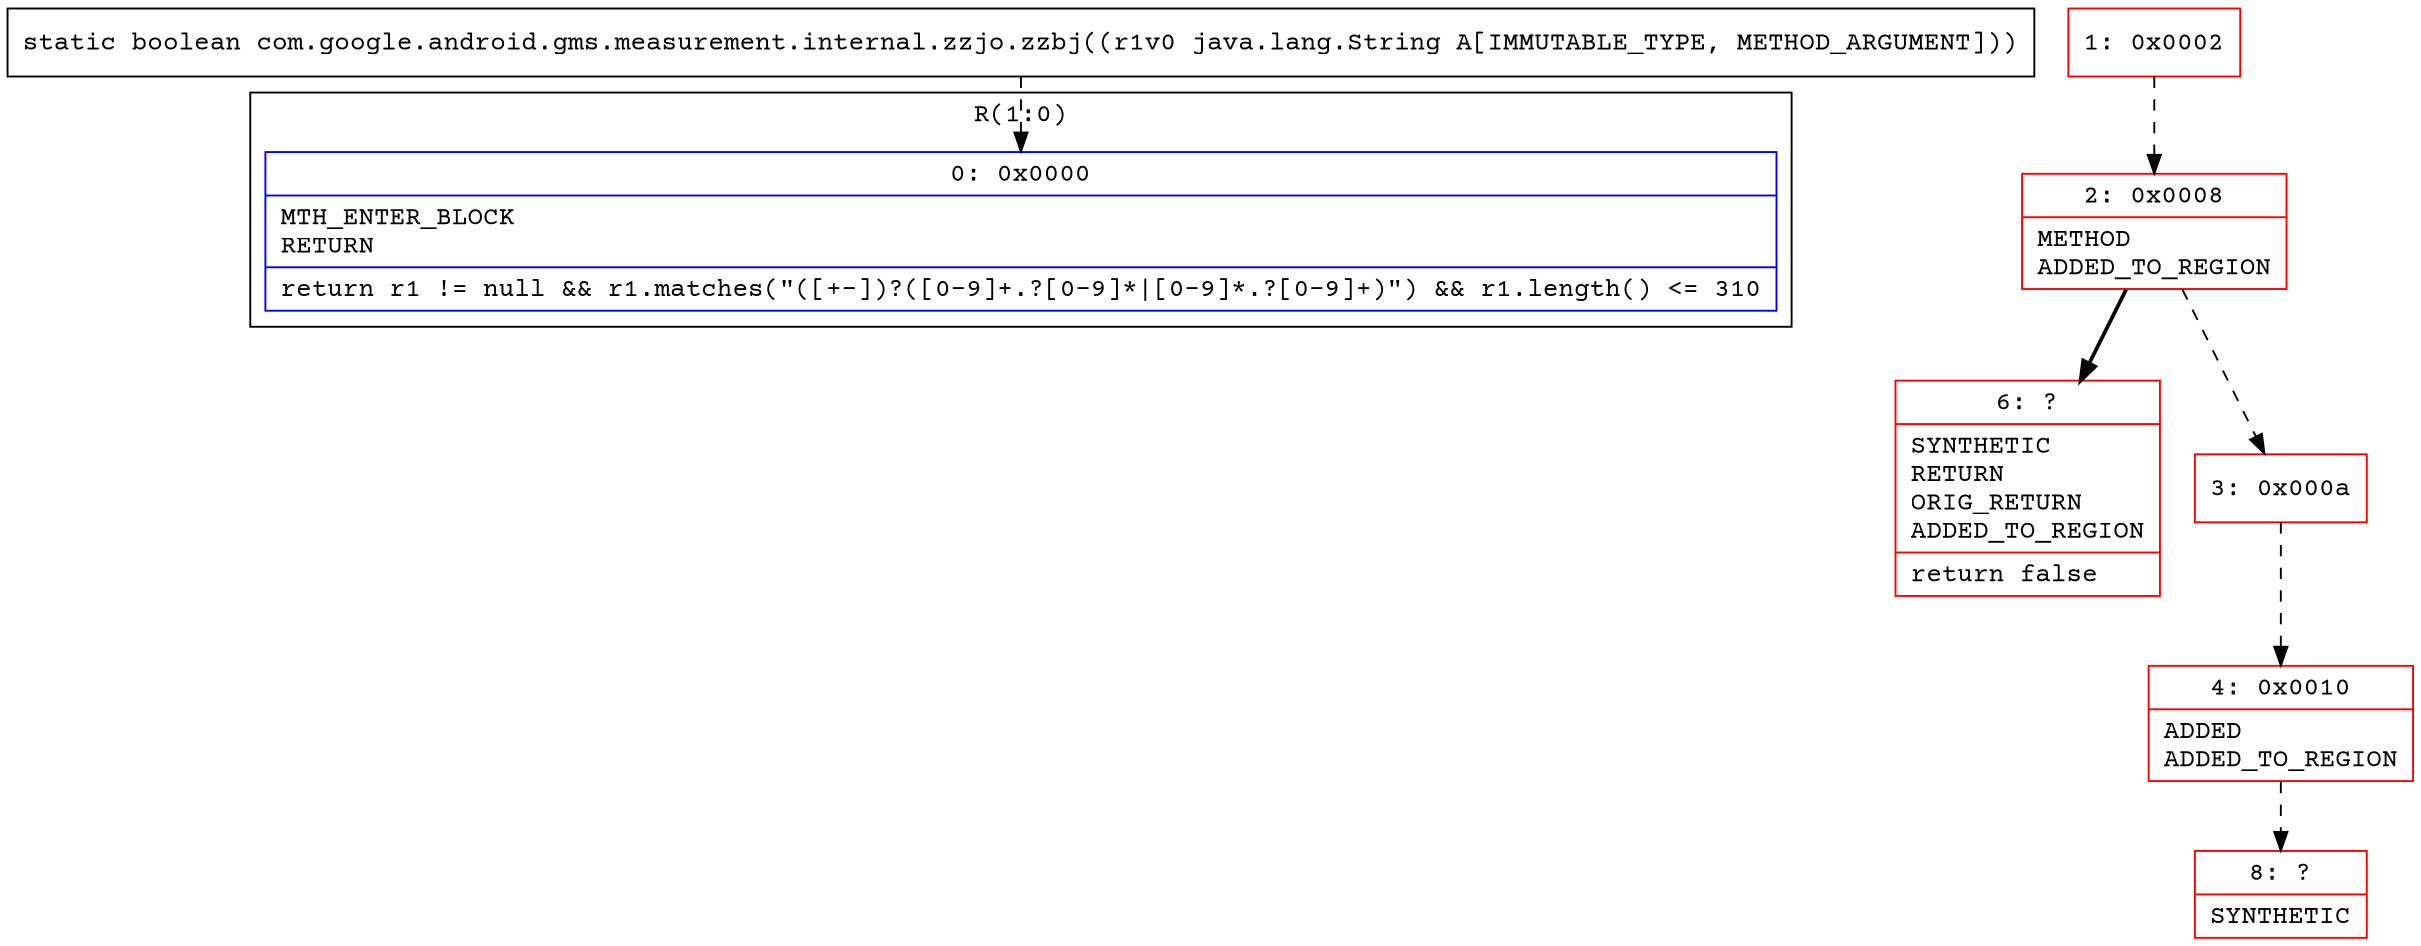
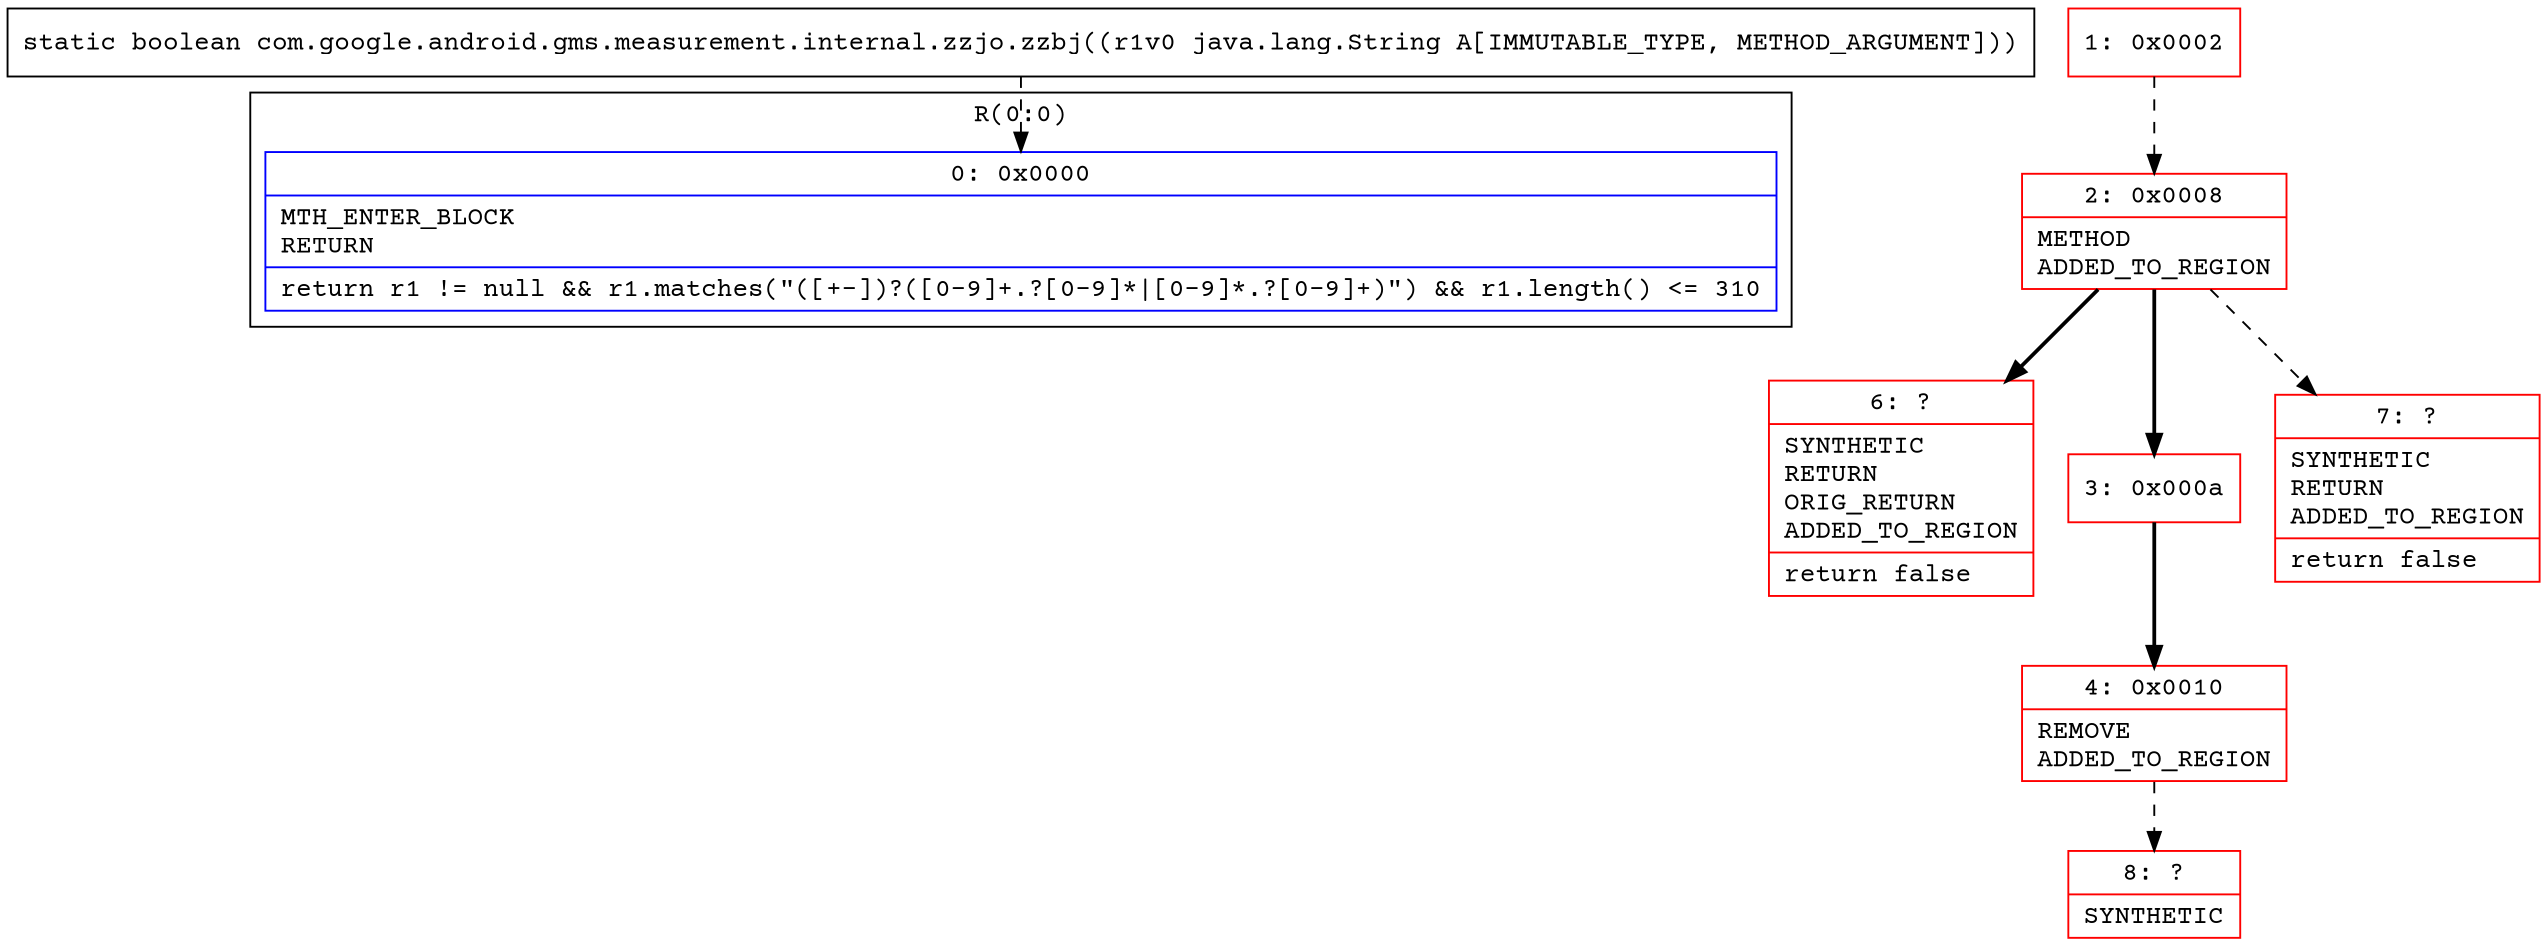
cluster "R(1:0)": label "R(1:0)" -> "R(0:0)"
edge "2: 0x0008" -> "3: 0x000a": style dashed -> bold
node "7: ?": added
edge "3: 0x000a" -> "4: 0x0010": style dashed -> bold
node "4: 0x0010": text "ADDED" -> "REMOVE"
